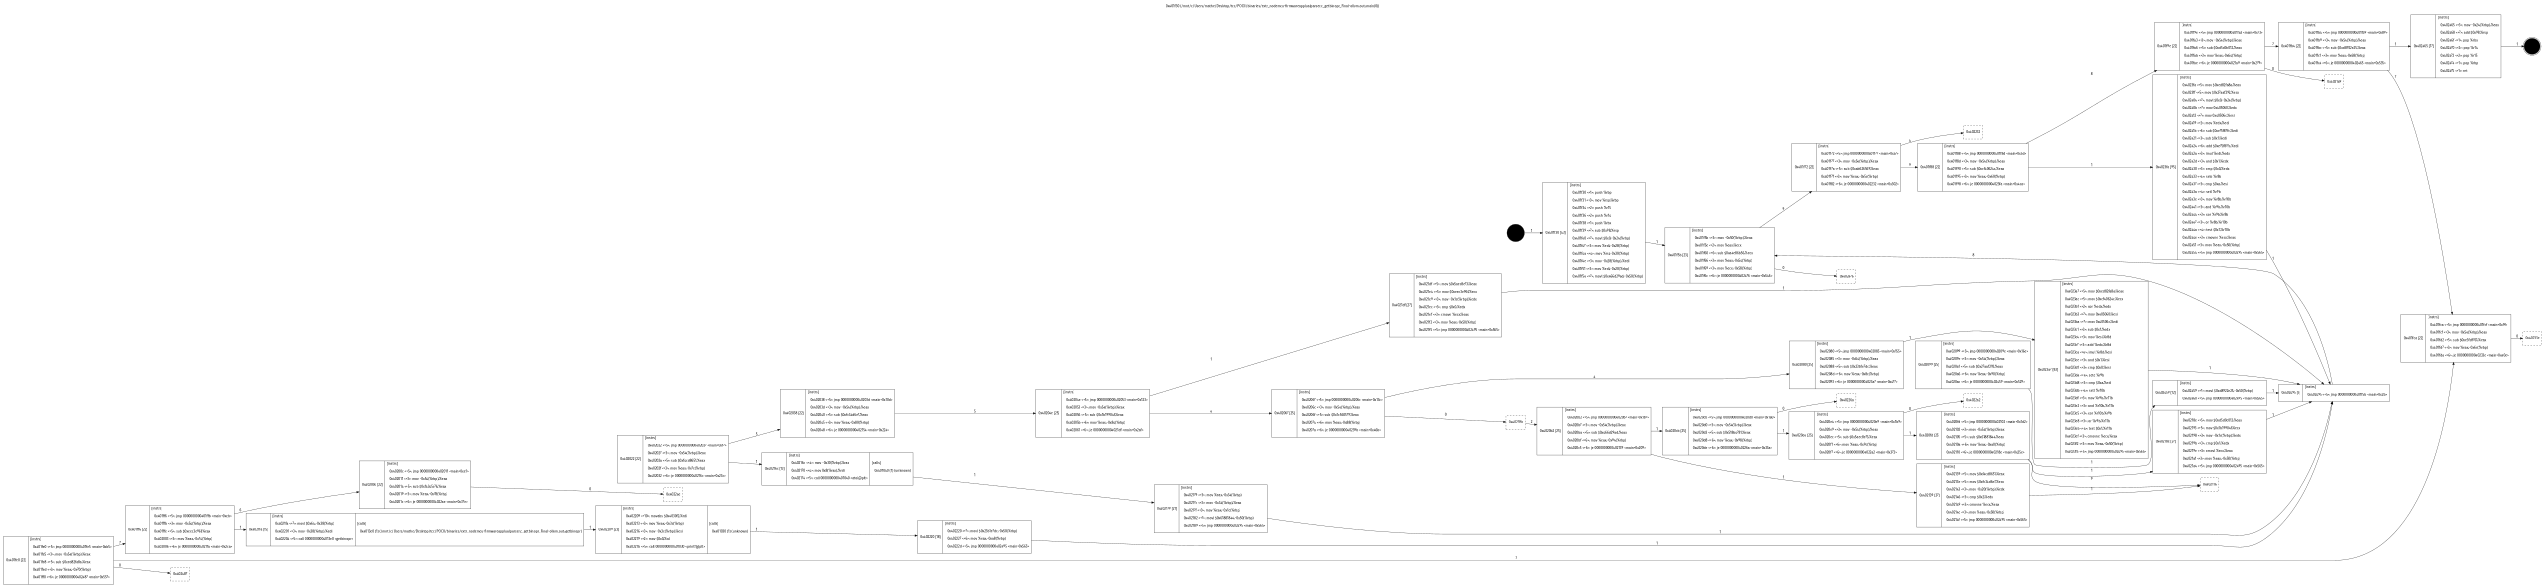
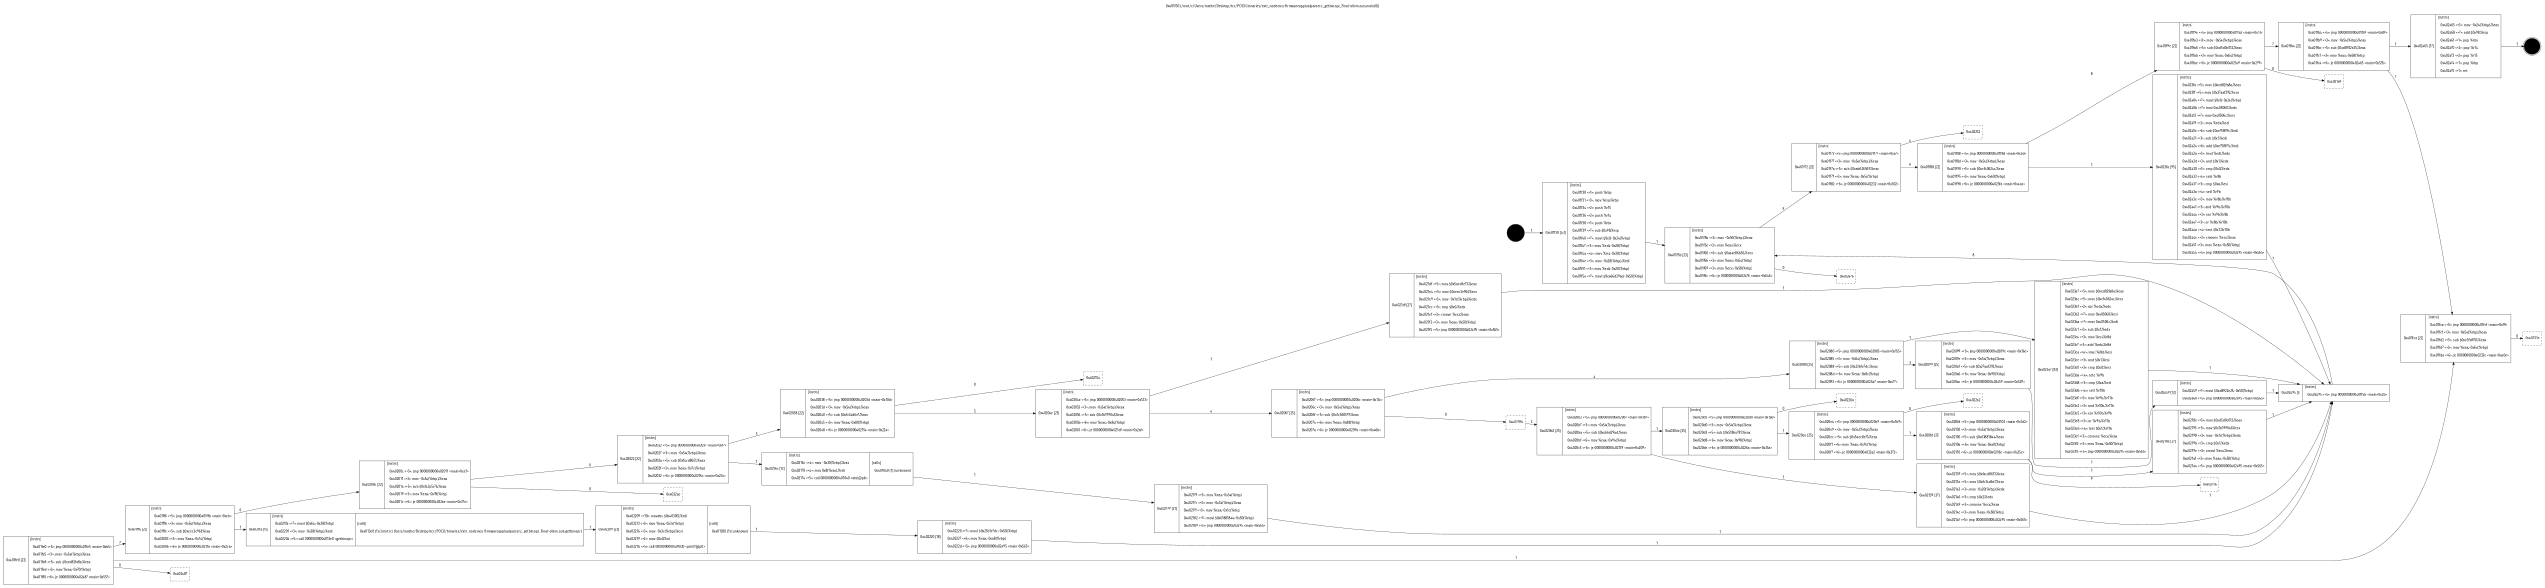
edge "0x402080 [25]" -> "0x402099 [25]": added, label "3"
node "0x402154": added
edge "0x40200c [22]" -> "0x402022 [22]": added, label "6"
edge "0x402139 [27]" -> "0x402116": now "0x402139 [27]" -> "0x402495 [5]"
